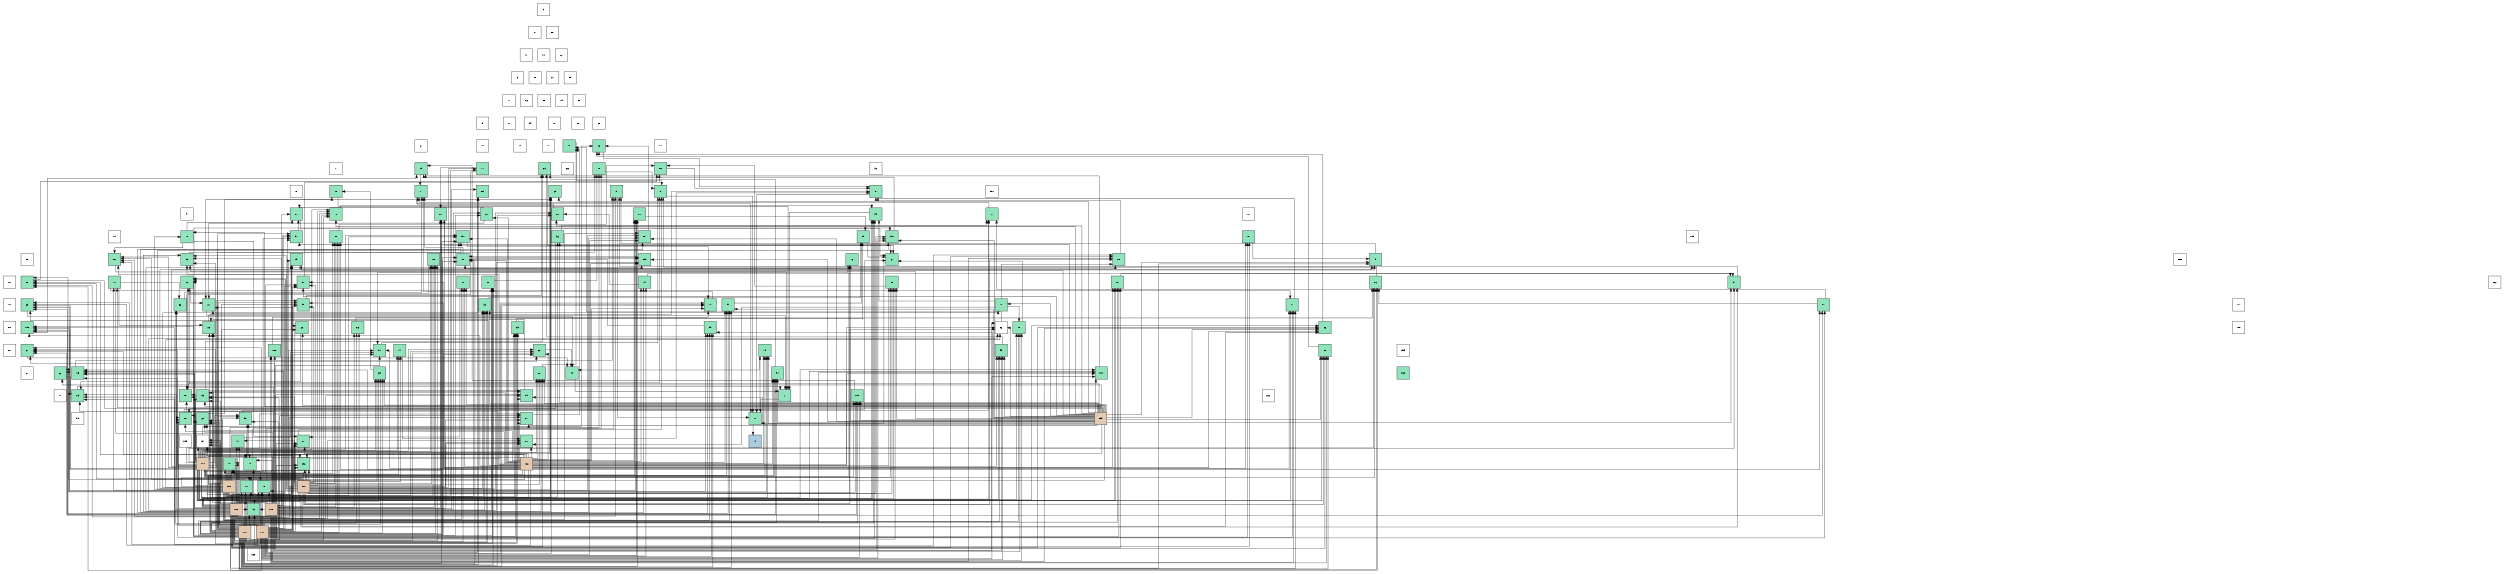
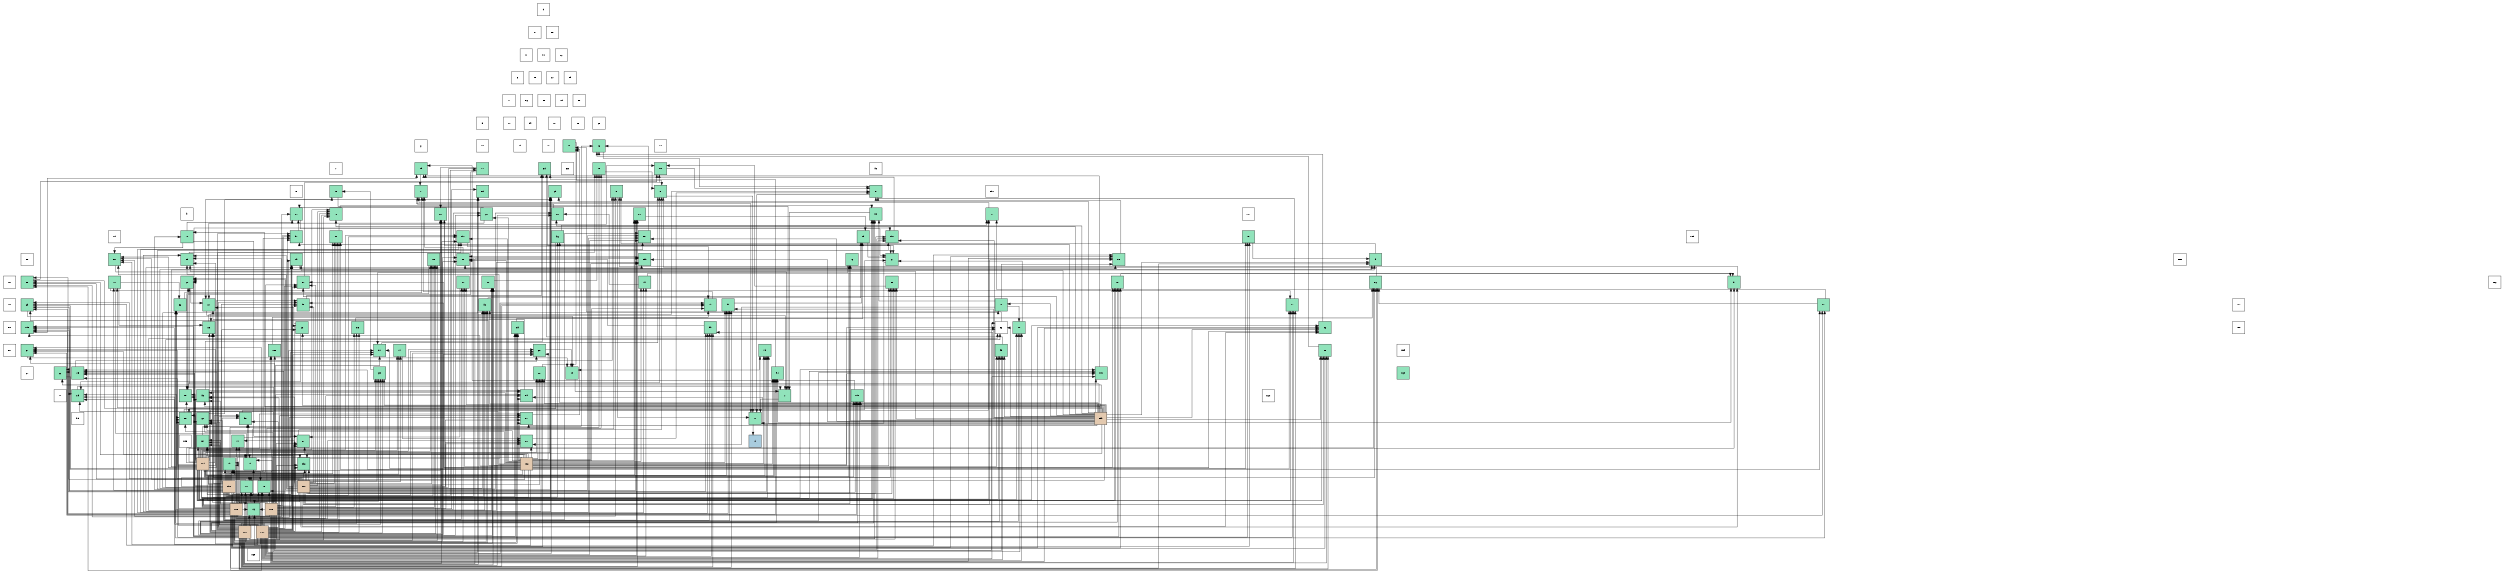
node "57": fillcolor #ffffff -> #91e3bb
edge "110" -> "89": removed
edge "112" -> "36": added
